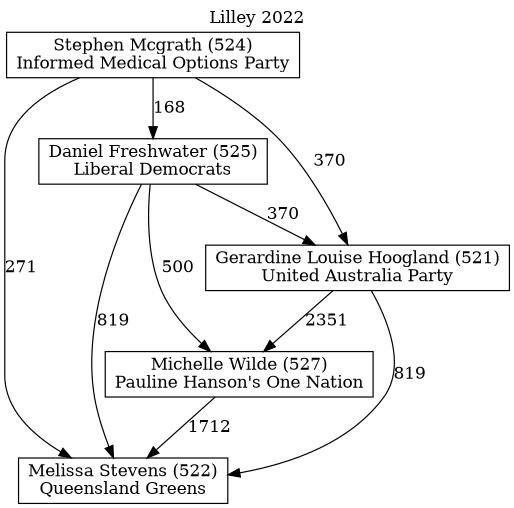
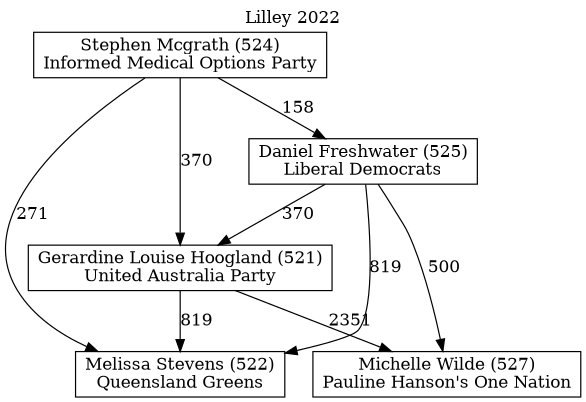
edge "Stephen Mcgrath (524) Informed Medical Options Party" -> "Daniel Freshwater (525) Liberal Democrats": label "168" -> "158"
edge "Michelle Wilde (527) Pauline Hanson's One Nation" -> "Melissa Stevens (522) Queensland Greens": removed, label "1712"
